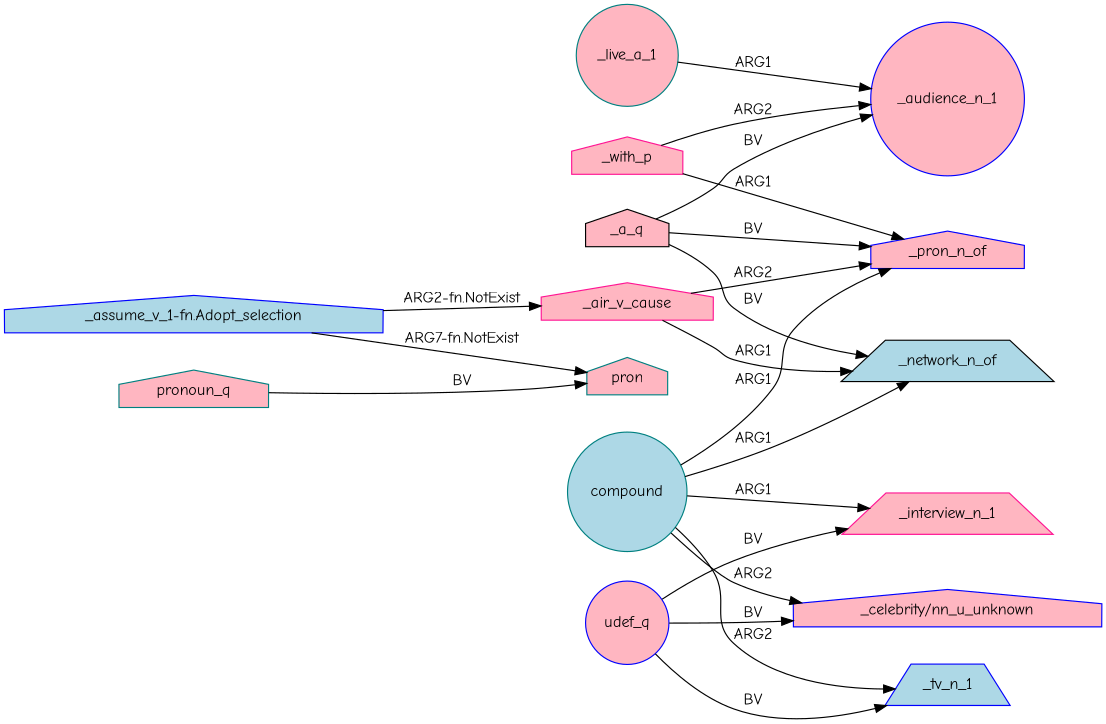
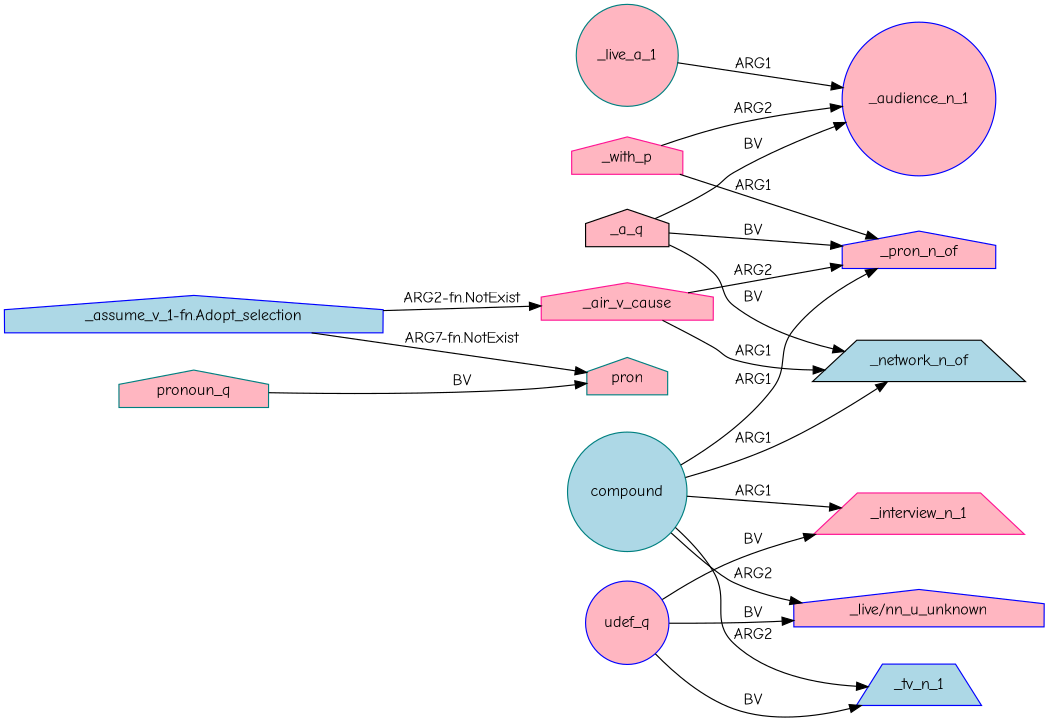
node "_celebrity/nn_u_unknown": label "_celebrity/nn_u_unknown" -> "_live/nn_u_unknown"
